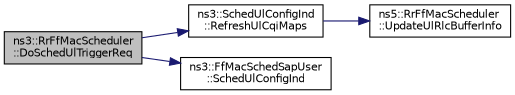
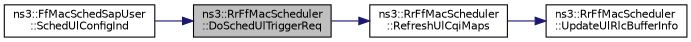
node "ns3::SchedUlConfigInd ::RefreshUlCqiMaps": label "ns3::SchedUlConfigInd ::RefreshUlCqiMaps" -> "ns3::RrFfMacScheduler ::RefreshUlCqiMaps"
node "ns5::RrFfMacScheduler ::UpdateUlRlcBufferInfo": label "ns5::RrFfMacScheduler ::UpdateUlRlcBufferInfo" -> "ns3::RrFfMacScheduler ::UpdateUlRlcBufferInfo"
edge "ns3::RrFfMacScheduler ::DoSchedUlTriggerReq" -> "ns3::FfMacSchedSapUser ::SchedUlConfigInd": reversed
